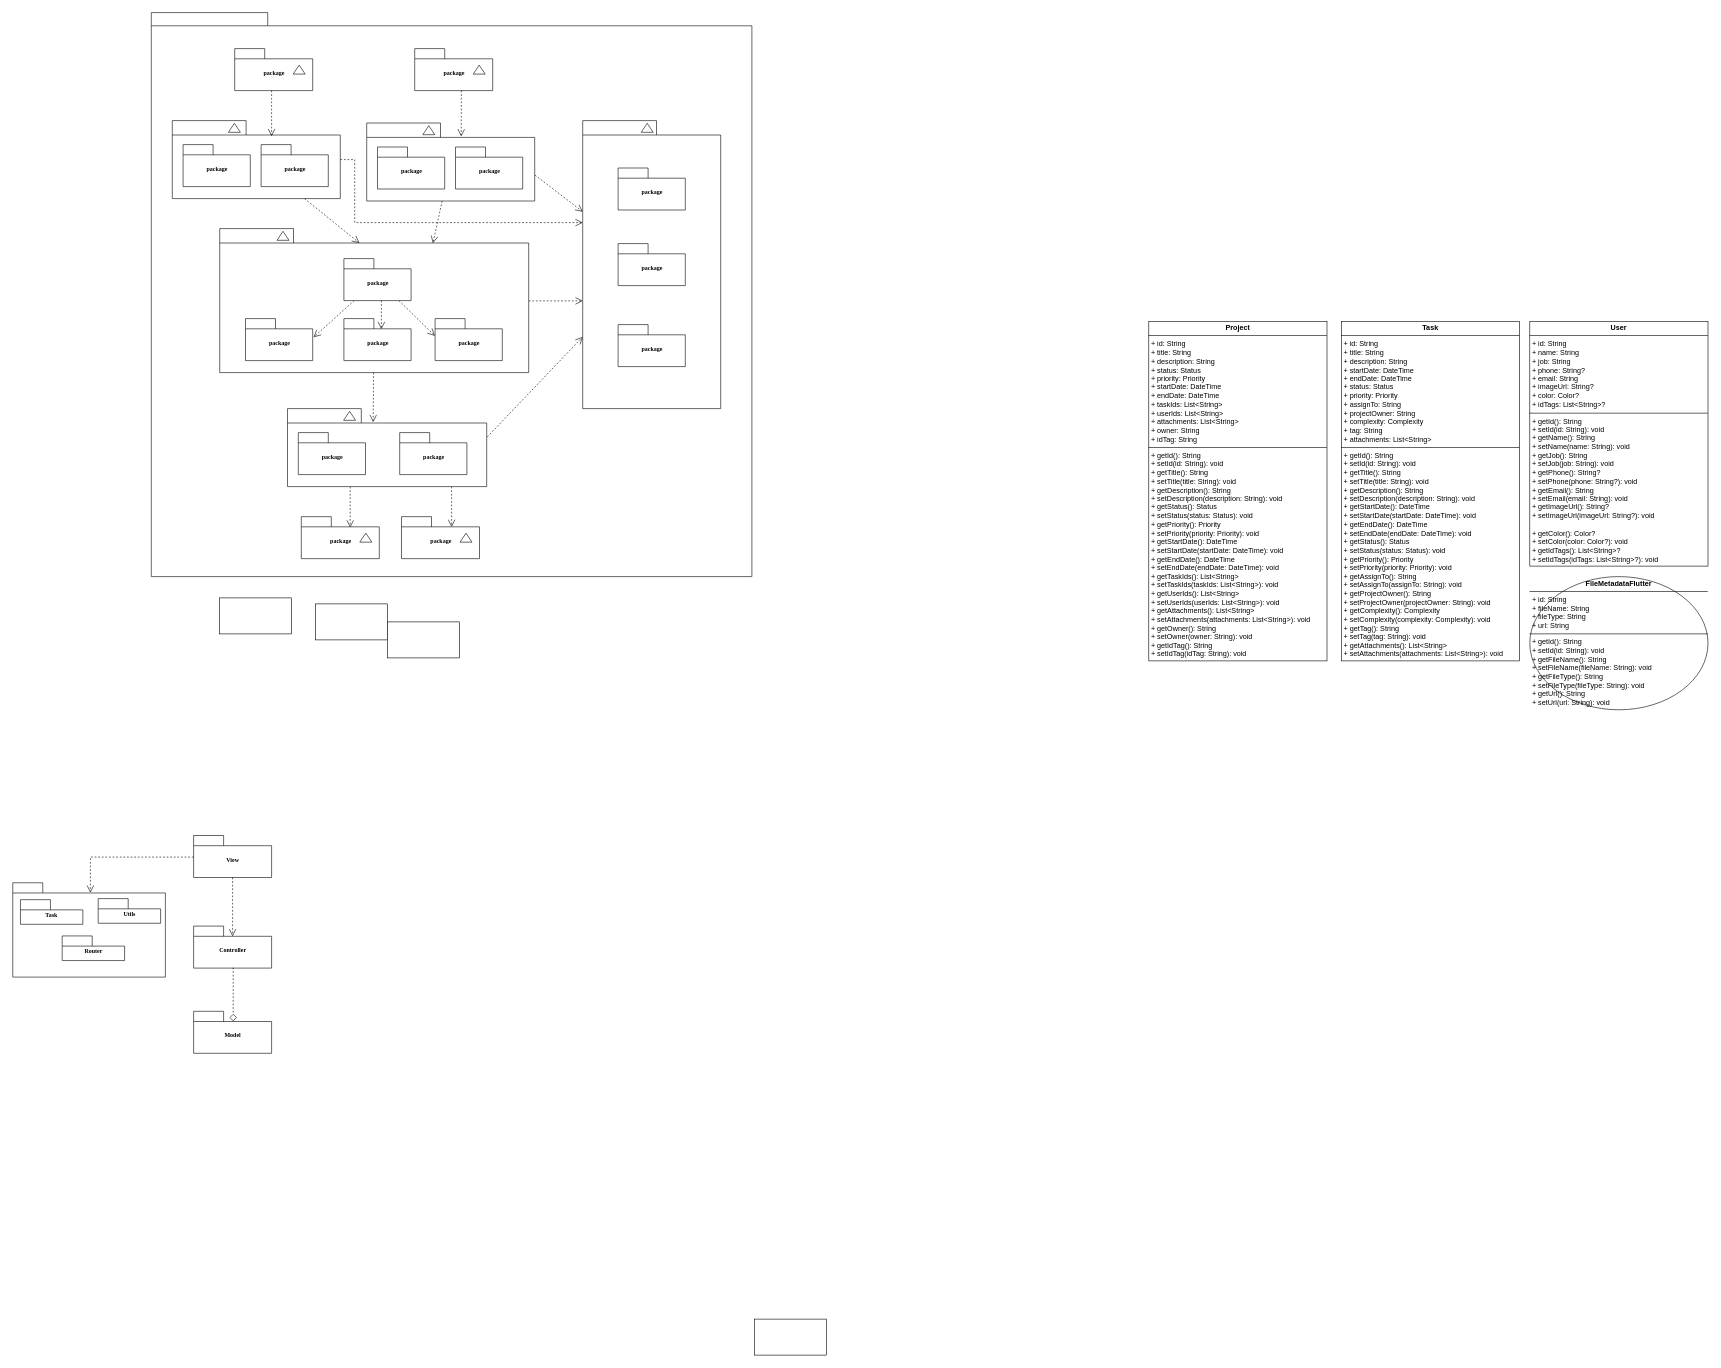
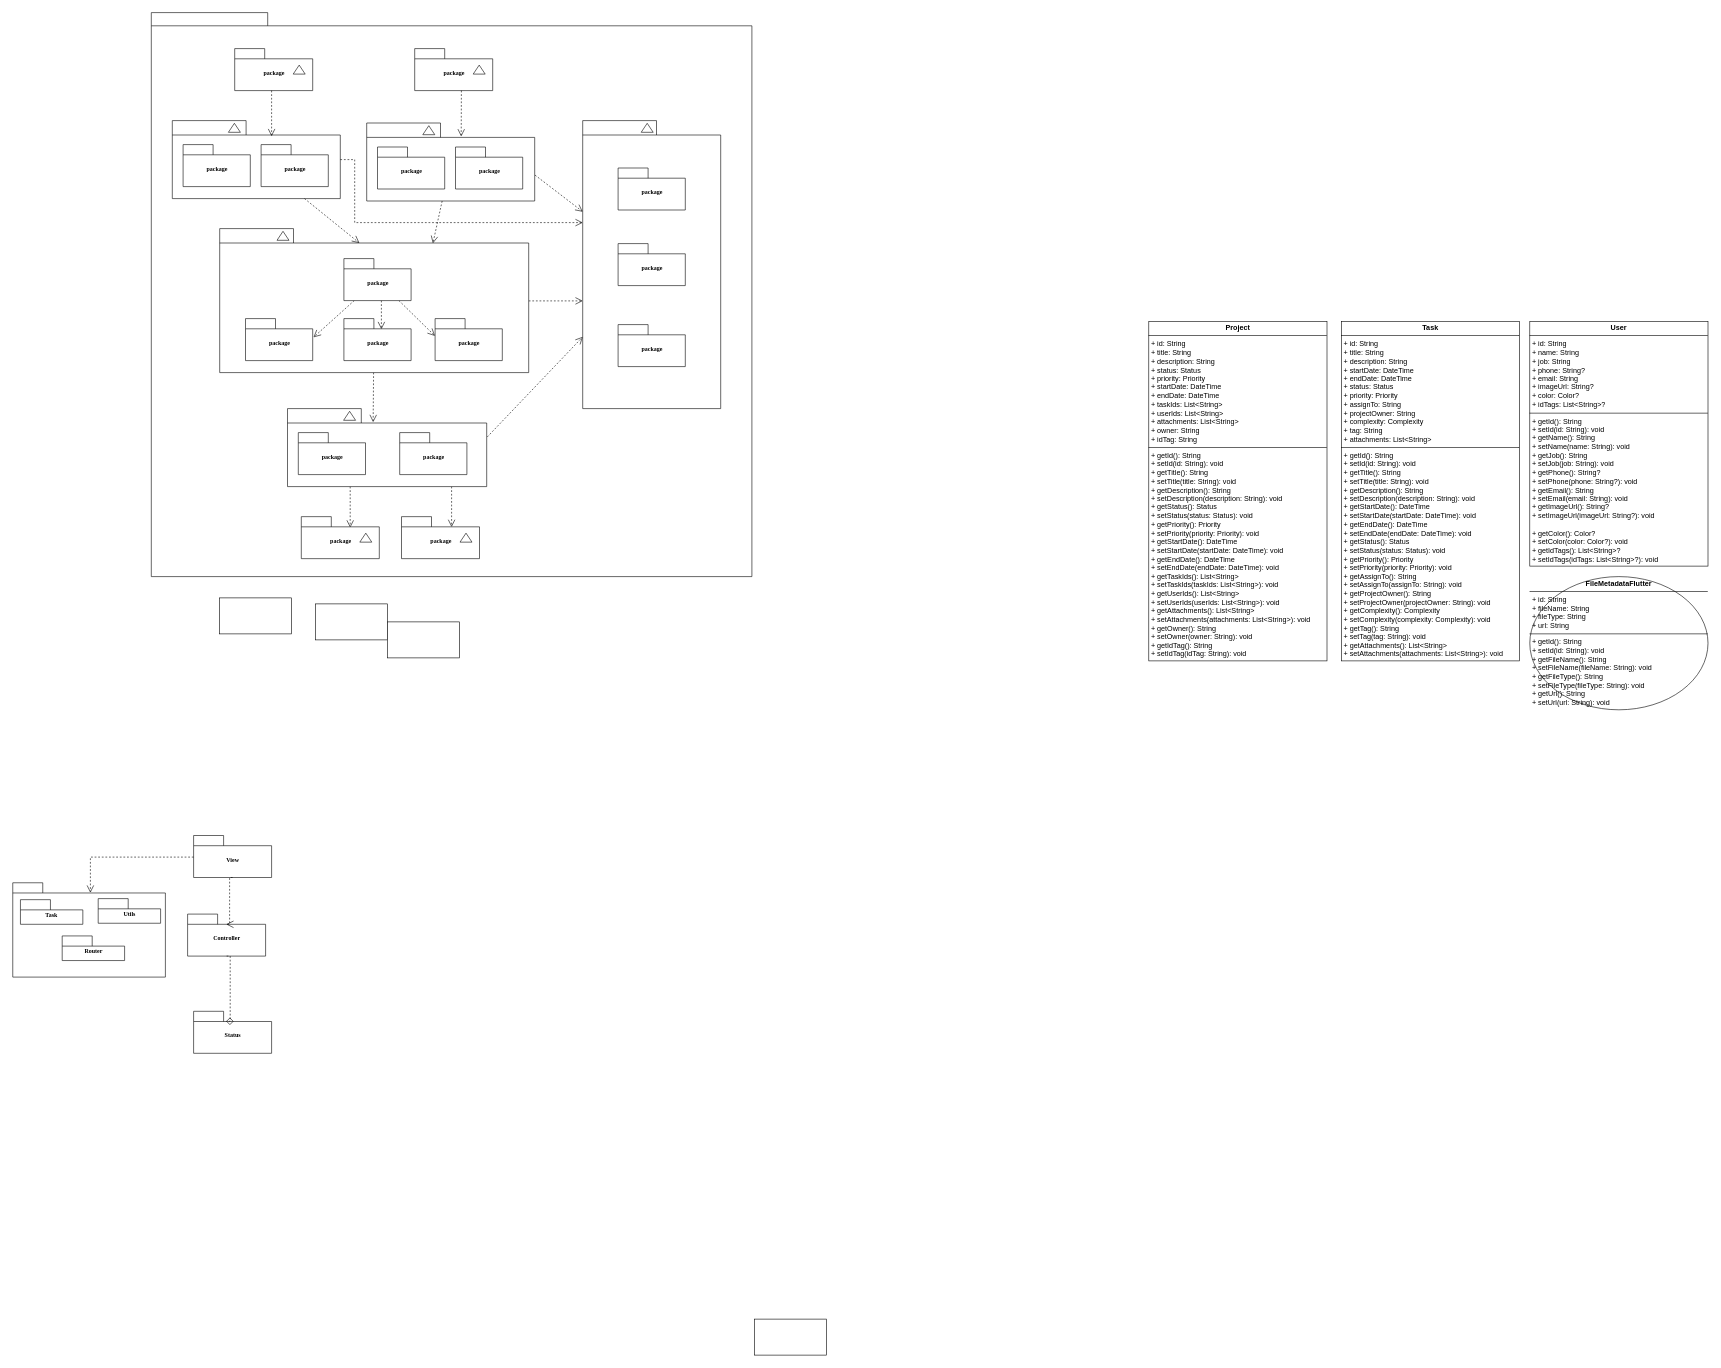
node "Controller": moved (233, 947) -> (227, 935)
node "Model": label "Model" -> "Status"
